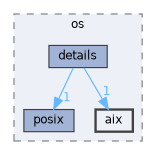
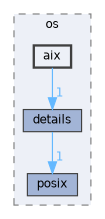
edge "details" -> "aix": reversed
